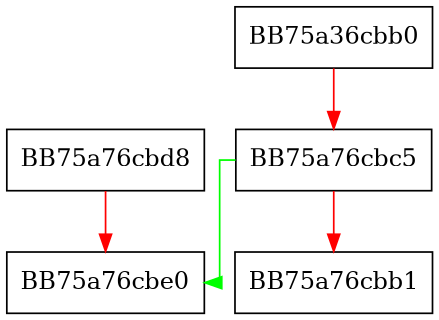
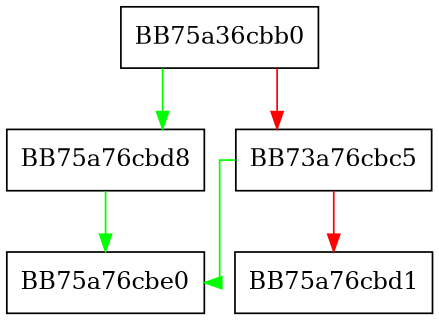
edge "BB75a36cbb0" -> "BB75a76cbd8": added
node "BB75a76cbc5": label "BB75a76cbc5" -> "BB73a76cbc5"
edge "BB75a76cbd8" -> "BB75a76cbe0": color red -> green
node "BB75a76cbb1": label "BB75a76cbb1" -> "BB75a76cbd1"
